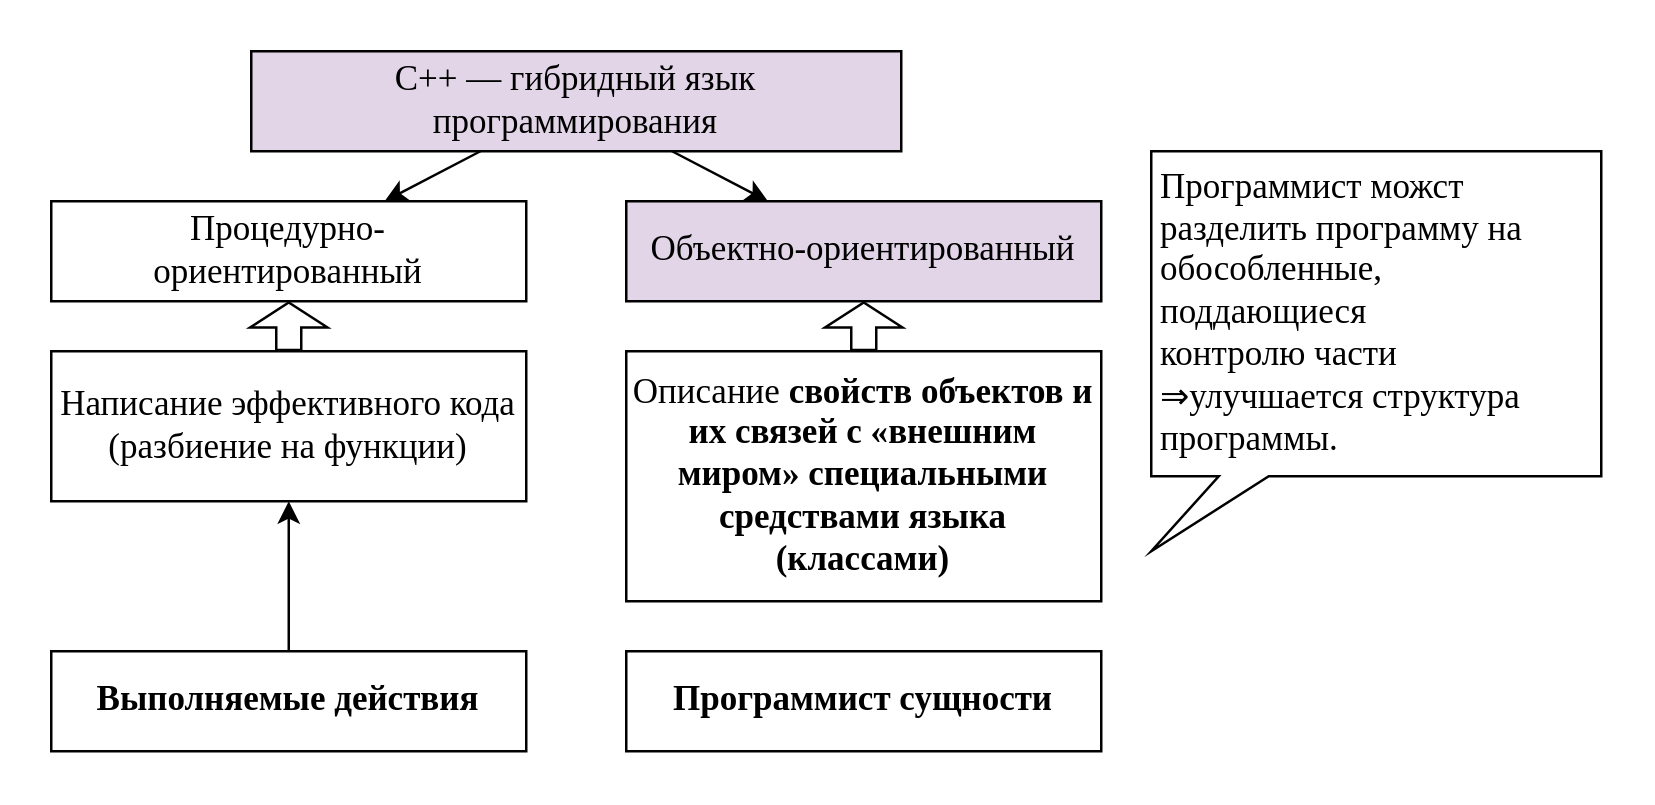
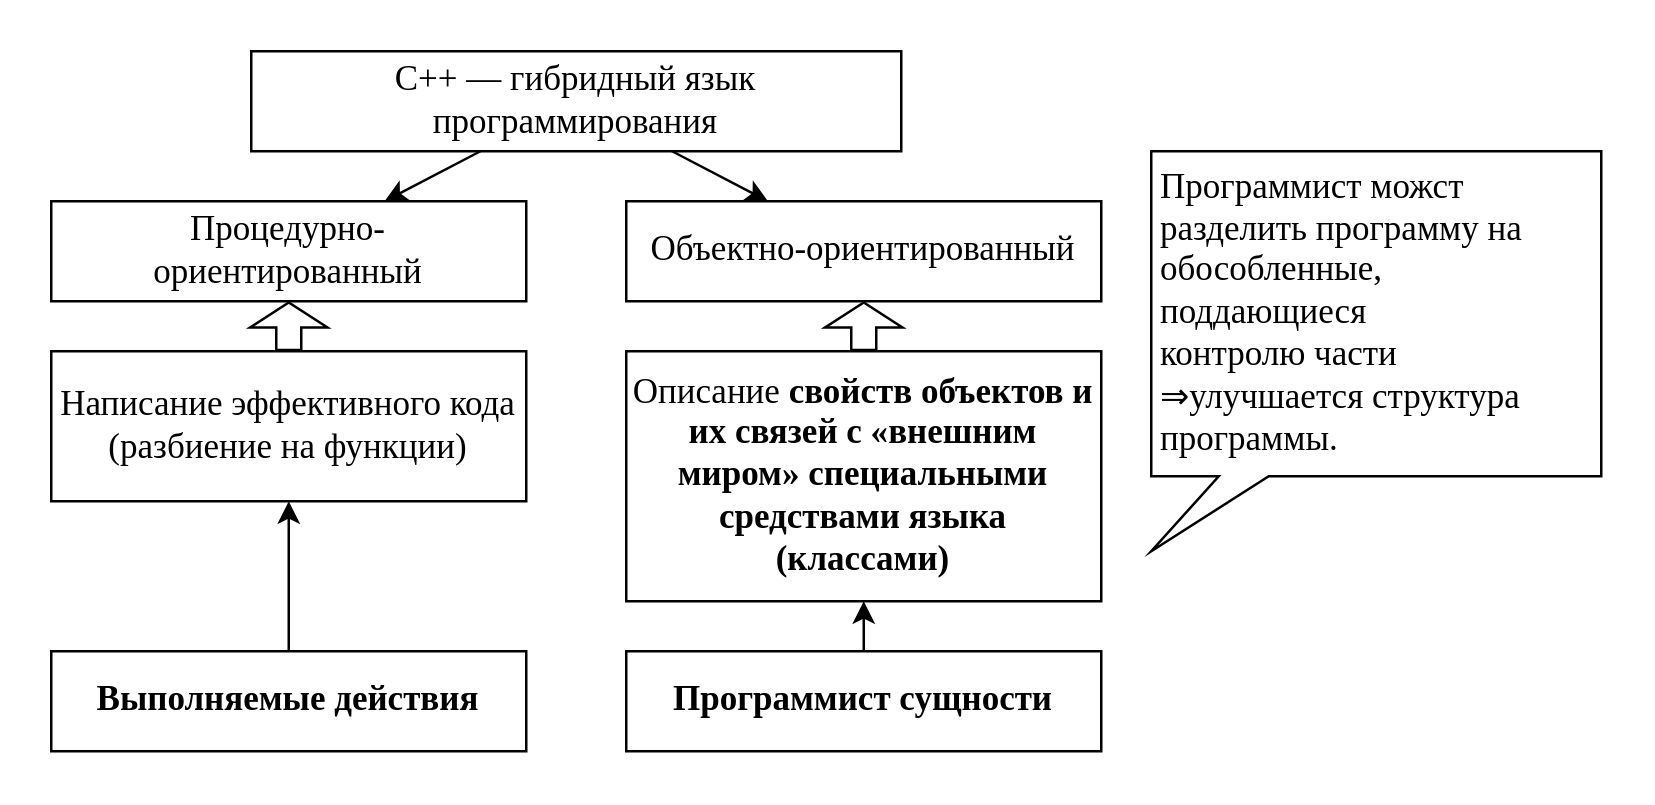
node "C++ — гибридный язык программирования": fillcolor #e1d5e7 -> #ffffff
node "Объектно-ориентированный": fillcolor #e1d5e7 -> #ffffff
edge "Программист сущности" -> "Описание свойств объектов и их связей с «внешним миром» специальными средствами языка (классами)": added
